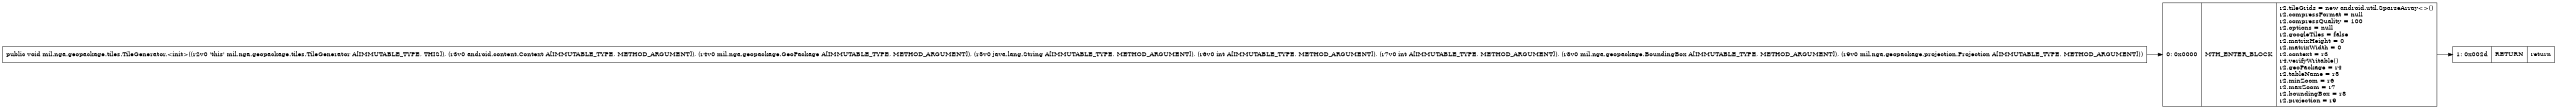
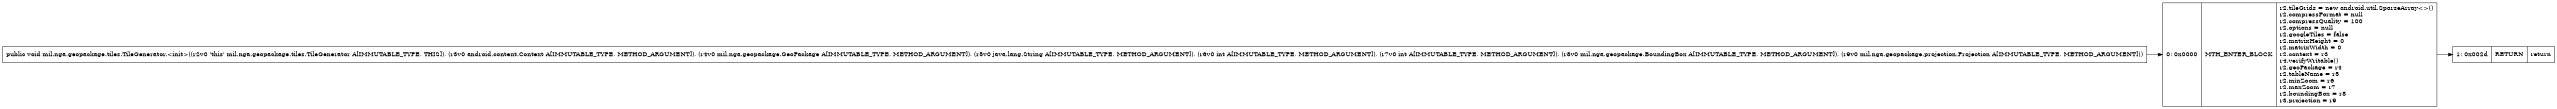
node "0: 0x0000": text "r2.projection = r9" -> "r3.projection = r9"
